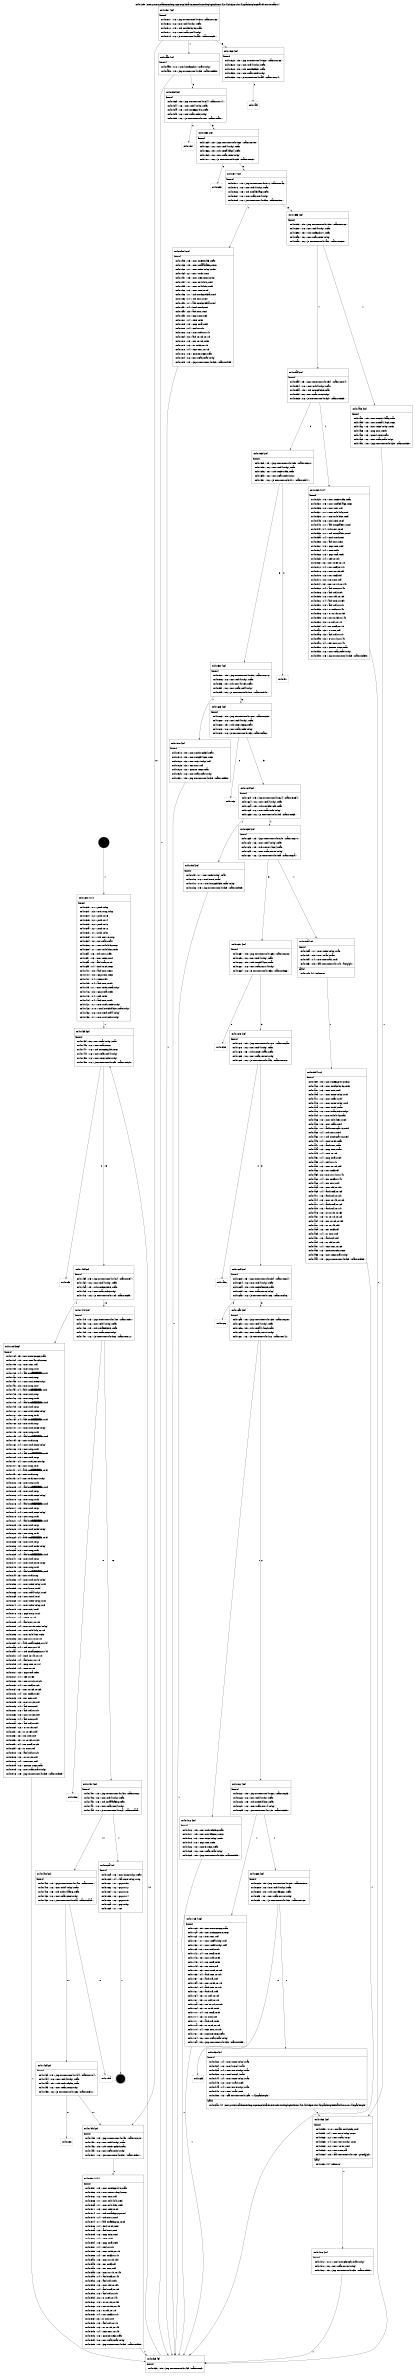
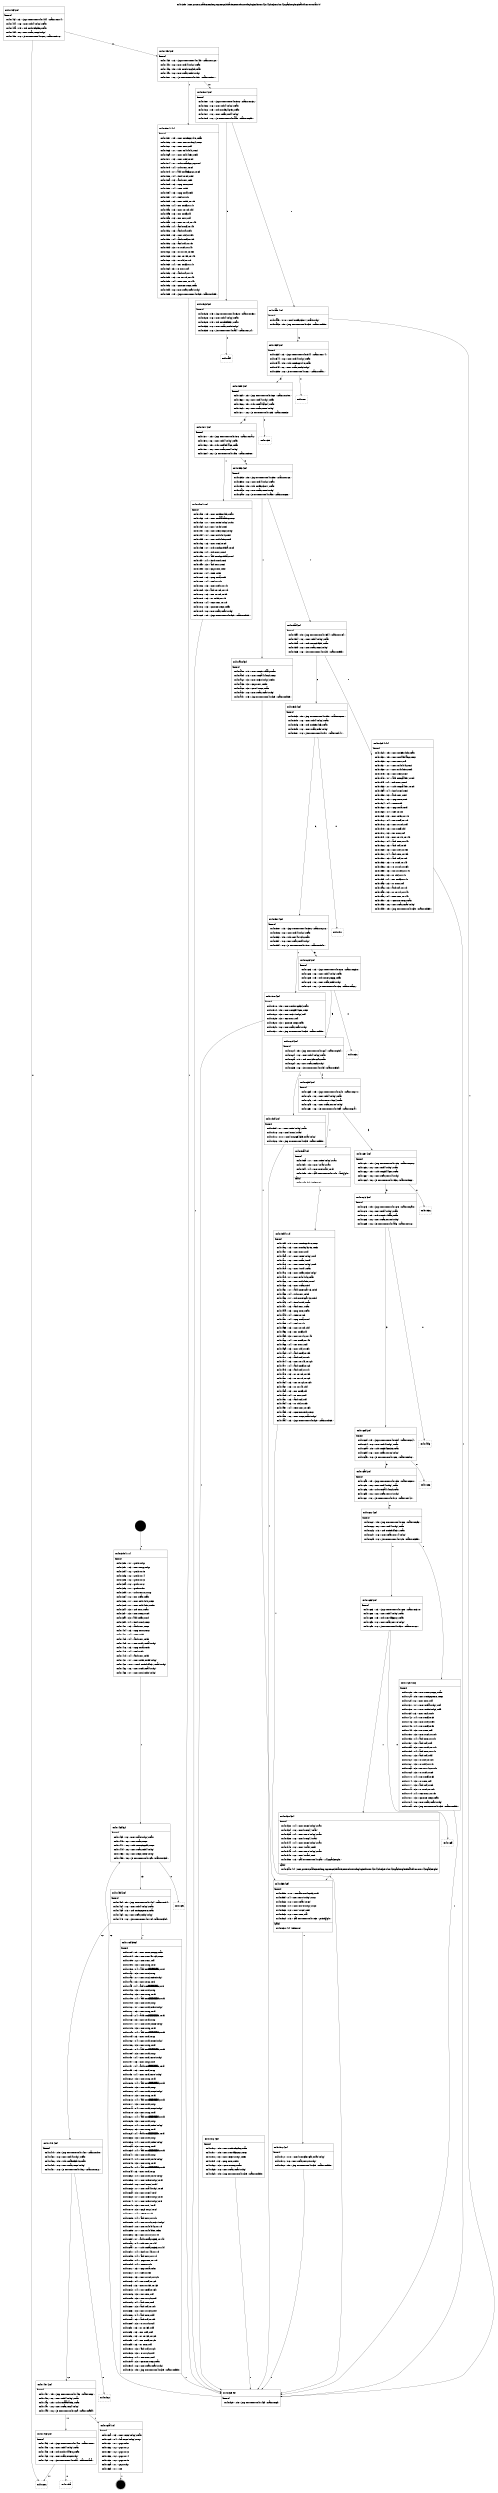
edge "0x401507 [28]" -> "0x4014eb [28]": reversed
edge "0x4016ab [28]" -> "0x401b12 [30]": removed, label "1"
edge "0x4014b3 [28]" -> "0x4014cf [28]": now "0x4014b3 [28]" -> "0x401cec"
